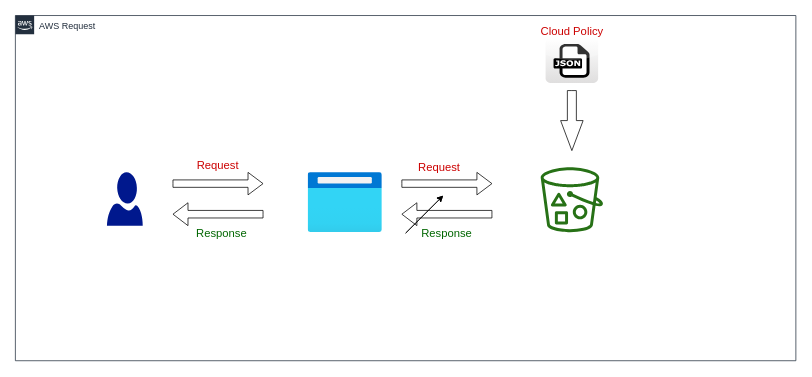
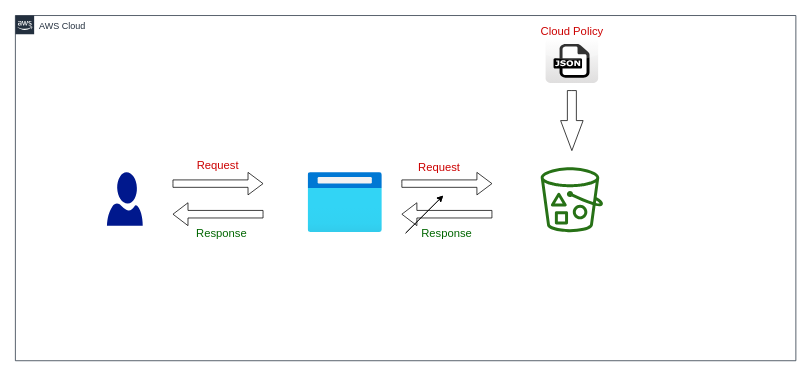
node "AWS Request": label "AWS Request" -> "AWS Cloud"
